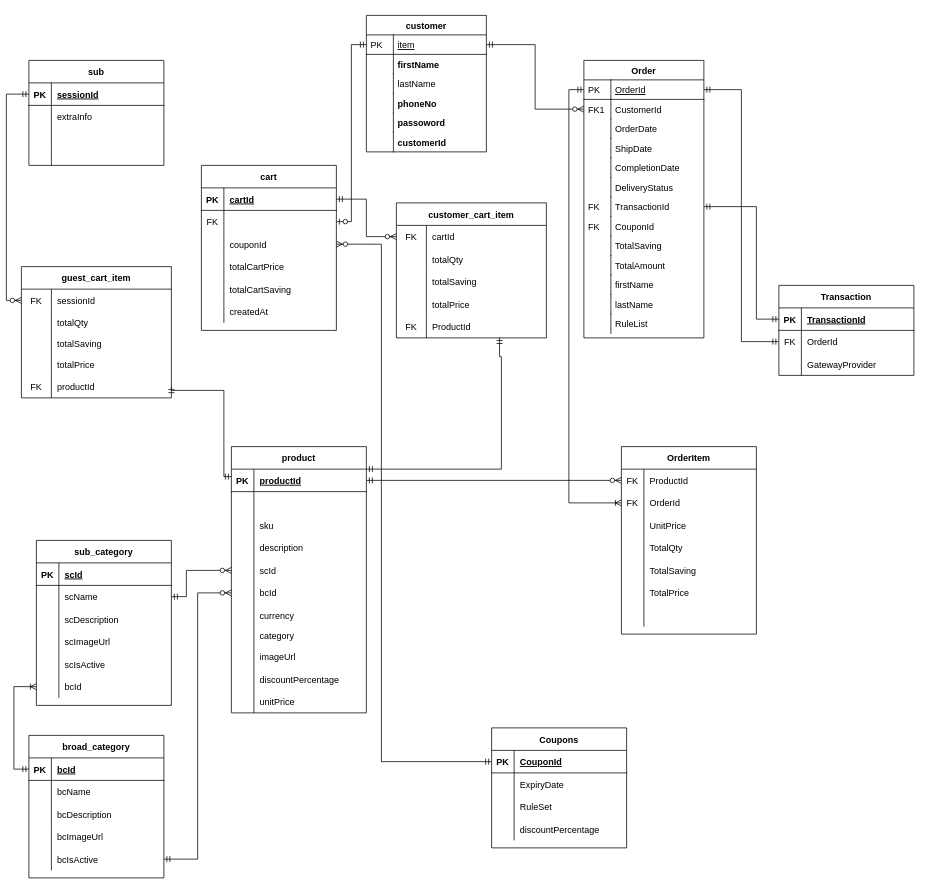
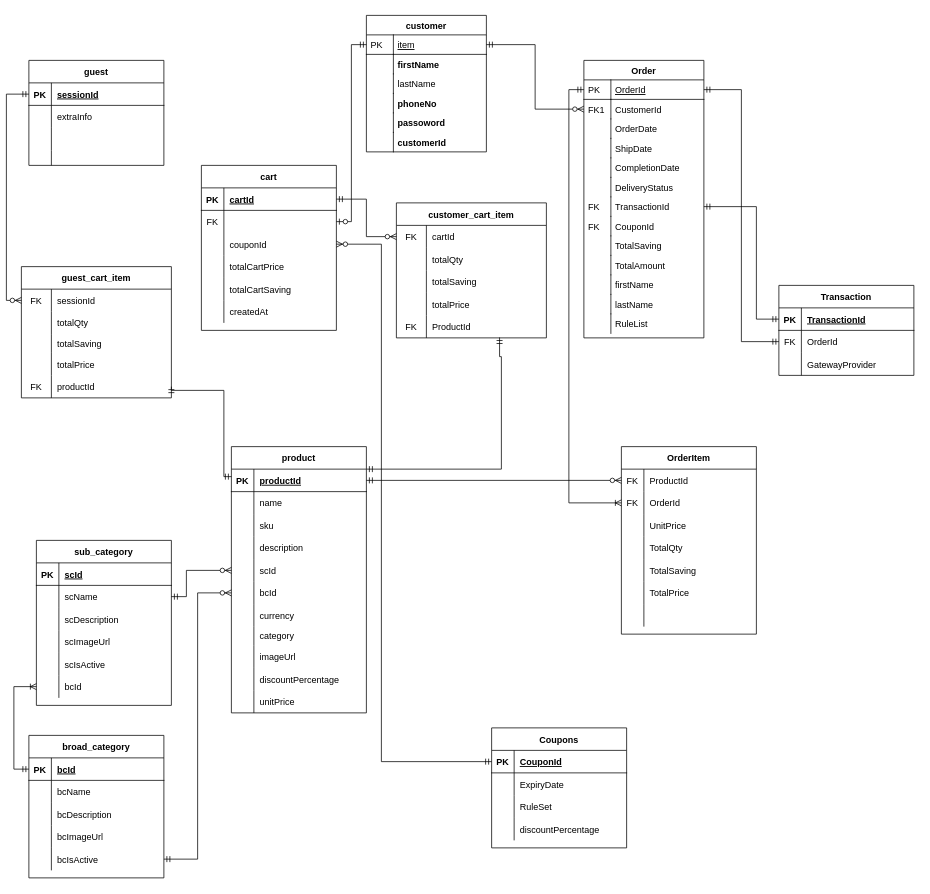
node "sub": label "sub" -> "guest"
node "name": added
